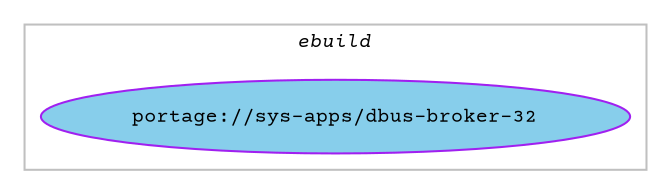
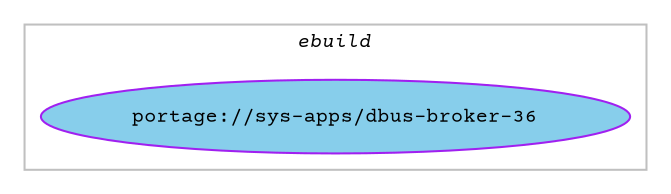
node "portage://sys-apps/dbus-broker-32": label "portage://sys-apps/dbus-broker-32" -> "portage://sys-apps/dbus-broker-36"
